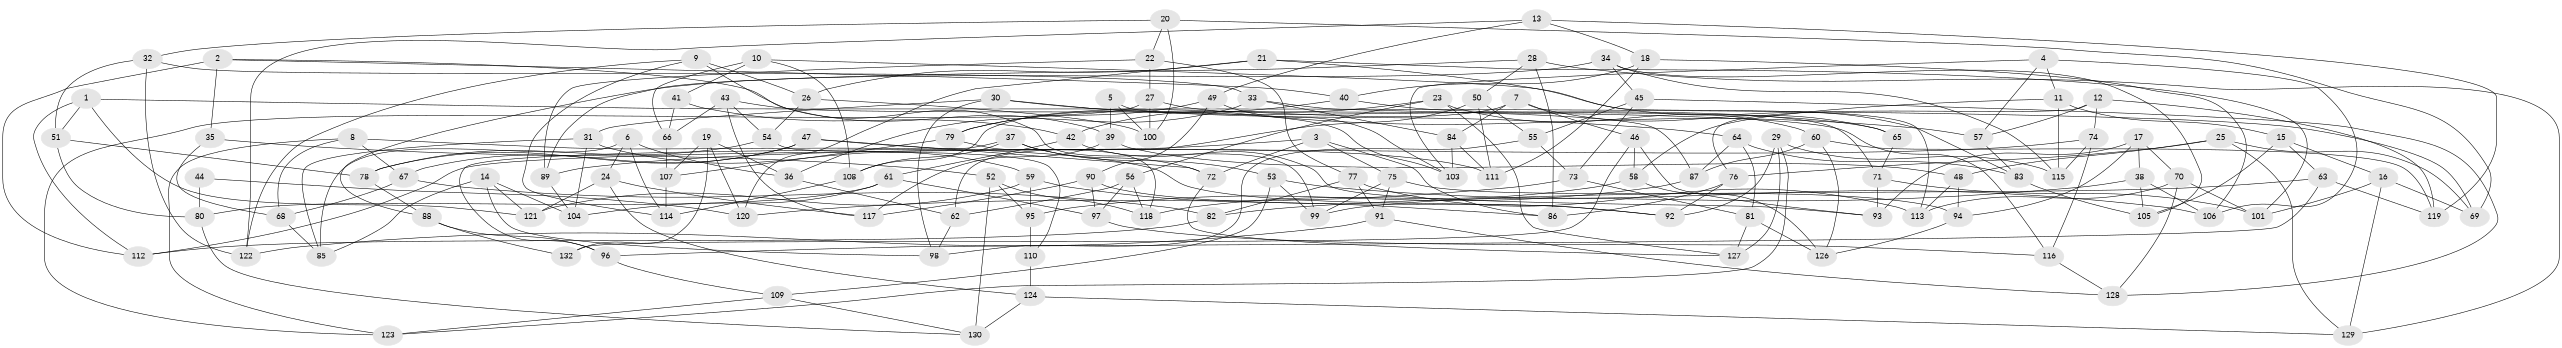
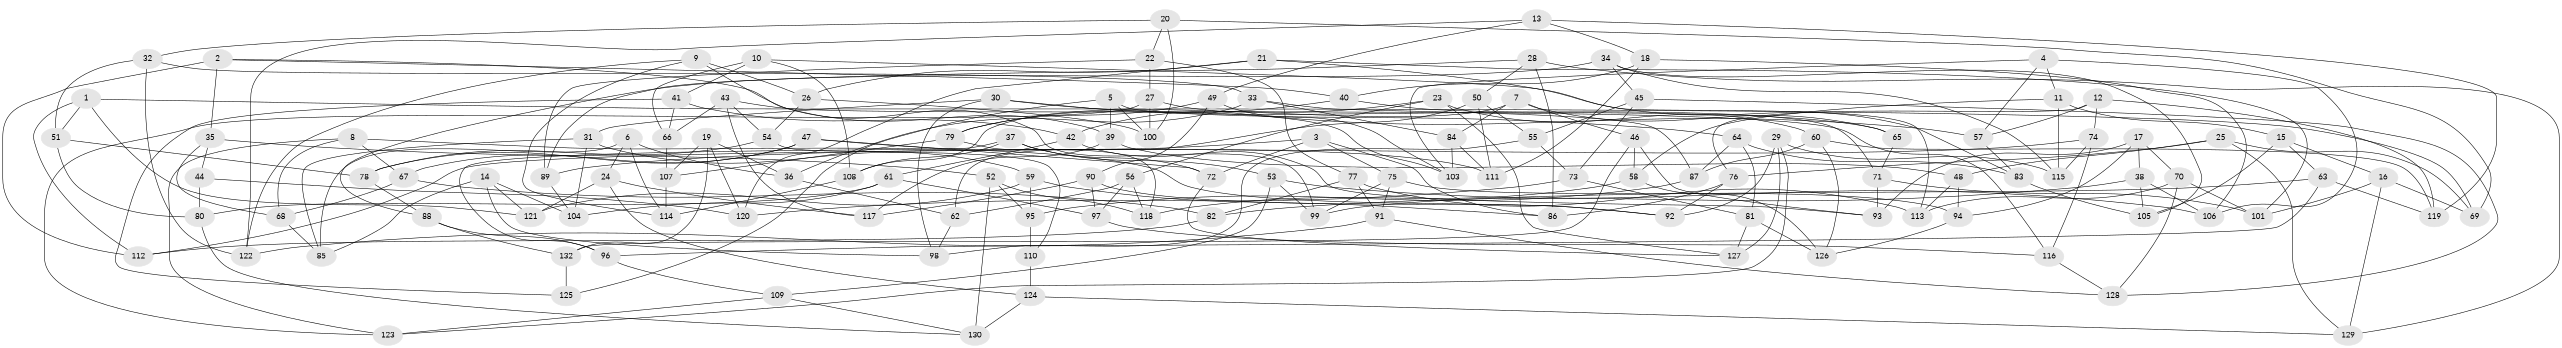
edge "35" -- "44": added
node "125": added
